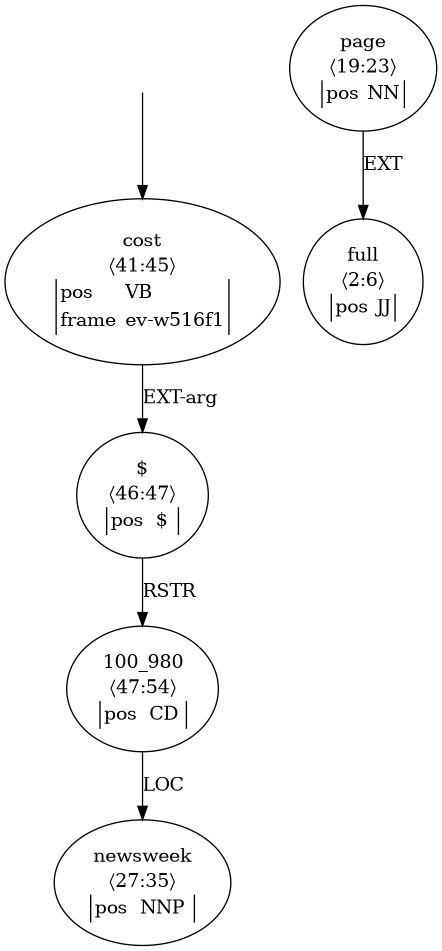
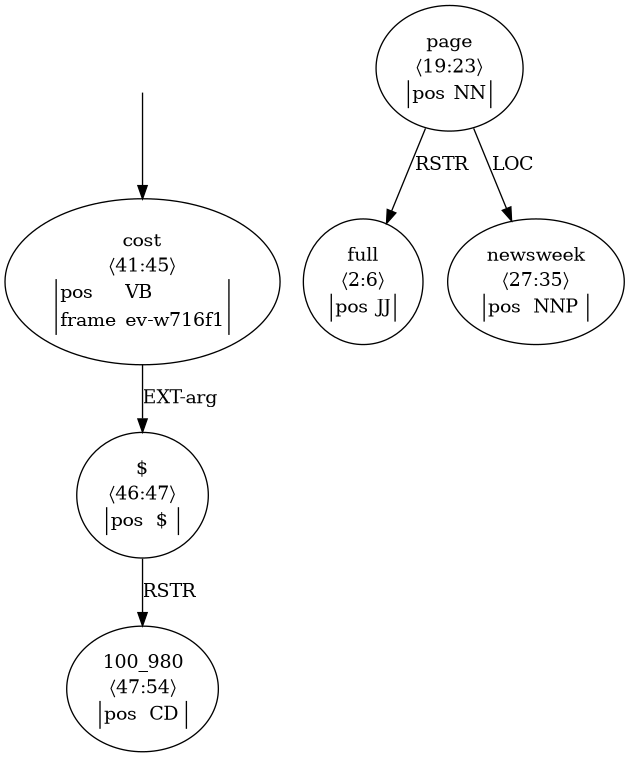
edge "page" -> "full": label "EXT" -> "RSTR"
node "cost": text "ev-w516f1" -> "ev-w716f1"
edge "100_980" -> "newsweek": now "page" -> "newsweek"
